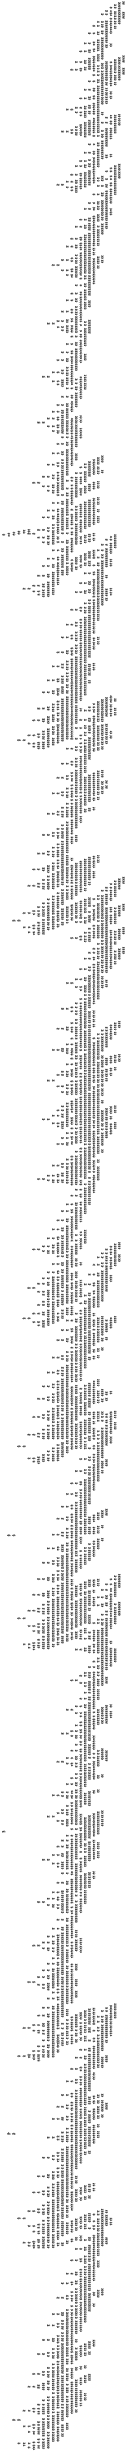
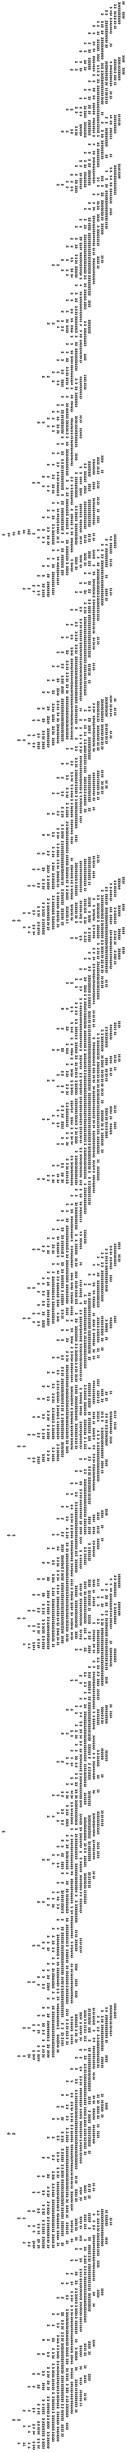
node "X[17] <= 0.5 entropy = 0.983 samples = 187 value = [79, 108]": added
